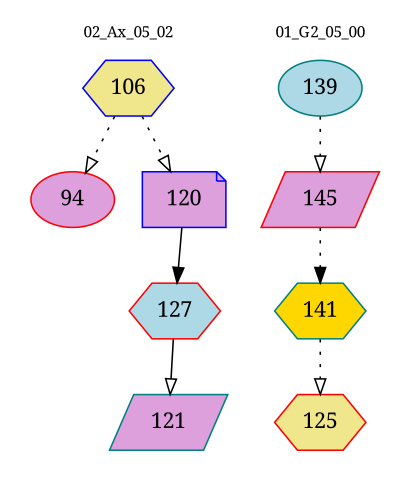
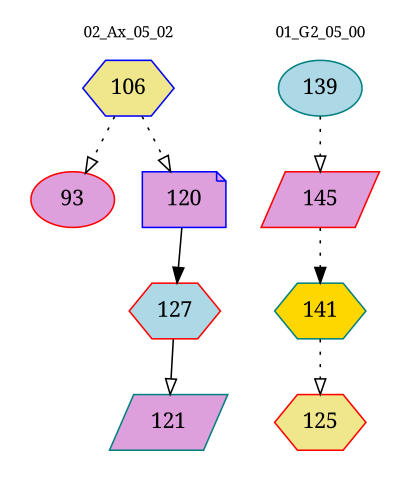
node "94": label "94" -> "93"
